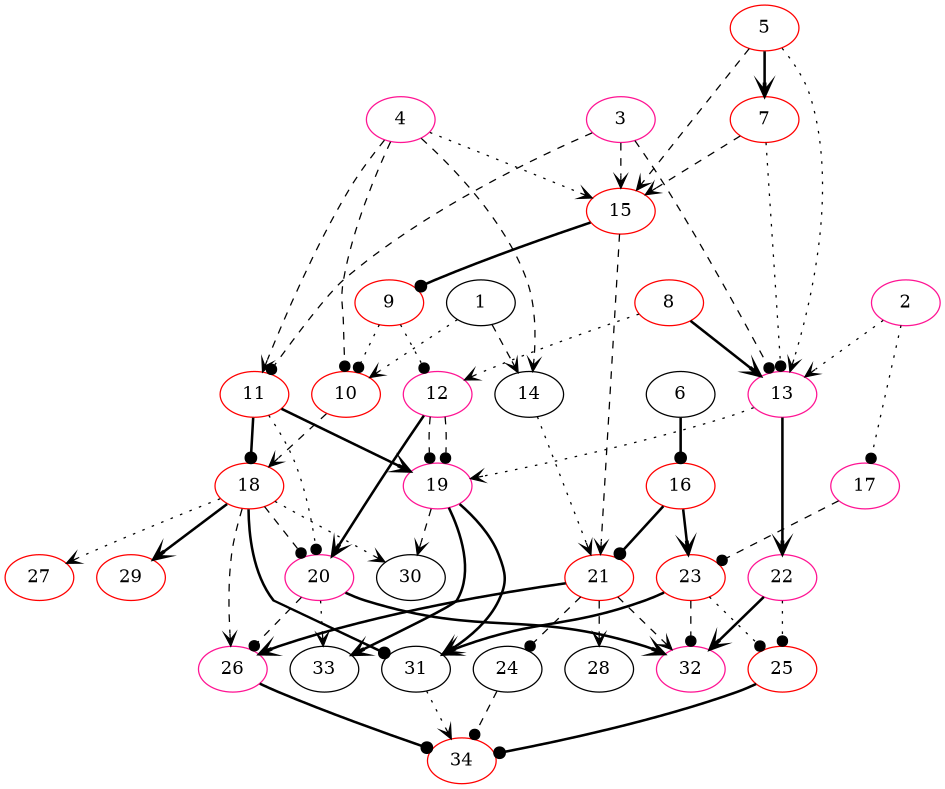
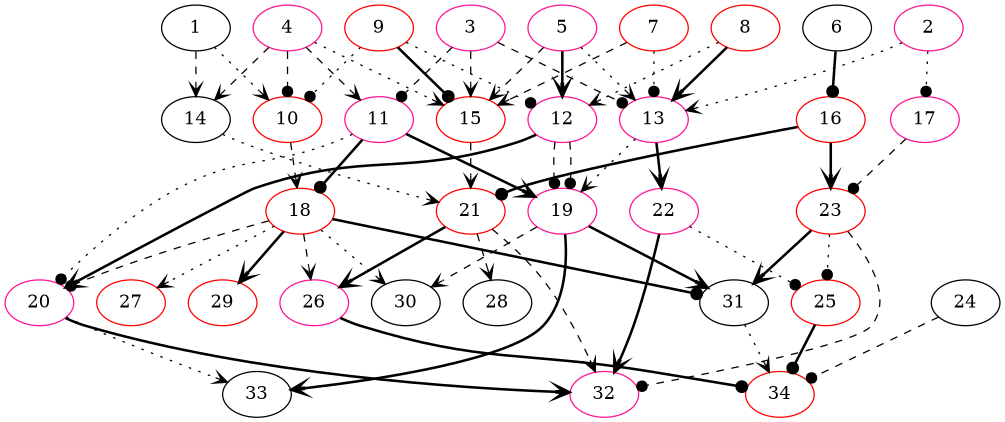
node "5": color red -> deeppink
edge "5" -> "7": now "5" -> "12"
edge "15" -> "9": reversed
node "11": color red -> deeppink
edge "21" -> "24": removed
edge "20" -> "26": removed
